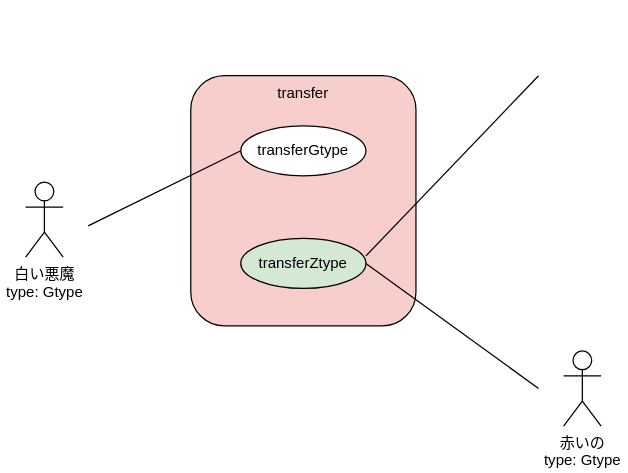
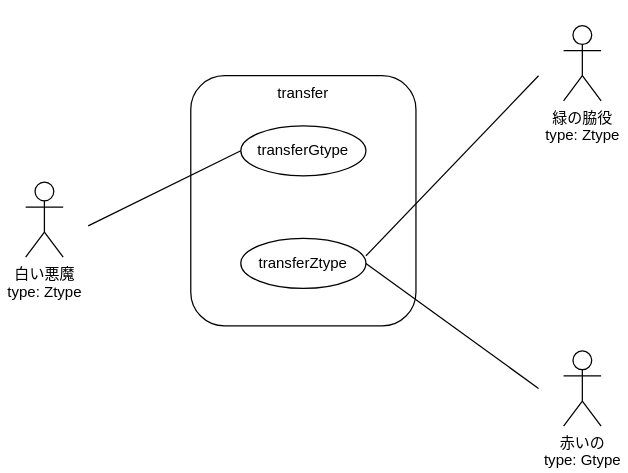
node "緑の脇役 type: Ztype": added
node "transfer": fillcolor #f8cecc -> #ffffff
node "transferZtype": fillcolor #d5e8d4 -> #ffffff
node "白い悪魔 type: Gtype": label "白い悪魔 type: Gtype" -> "白い悪魔 type: Ztype"
